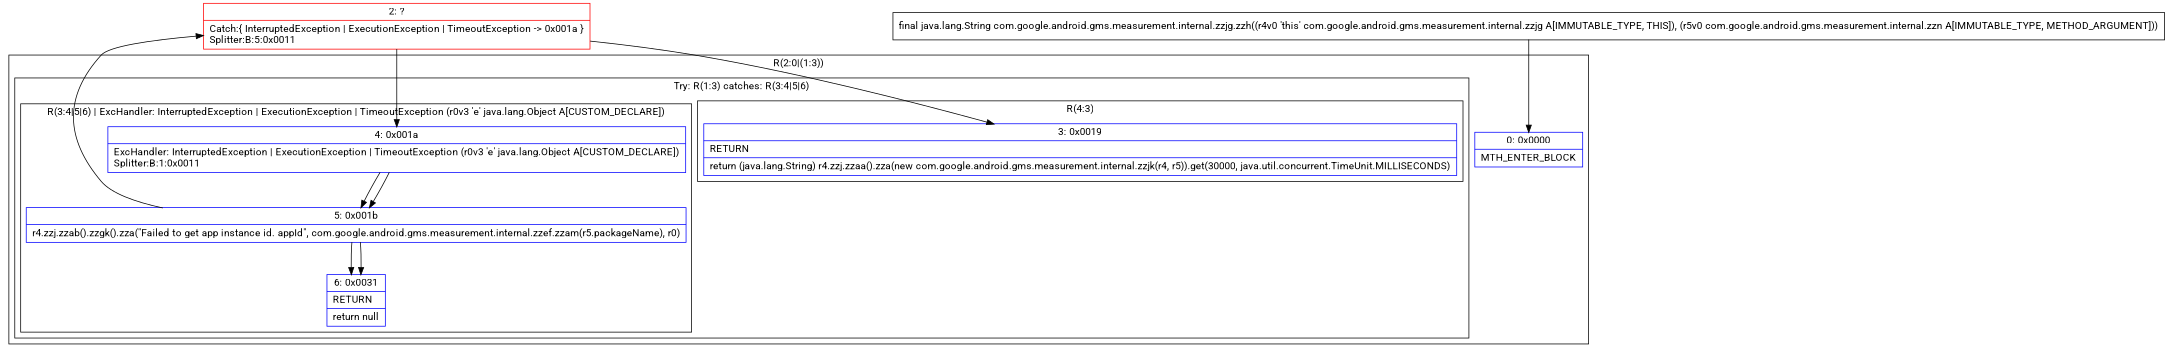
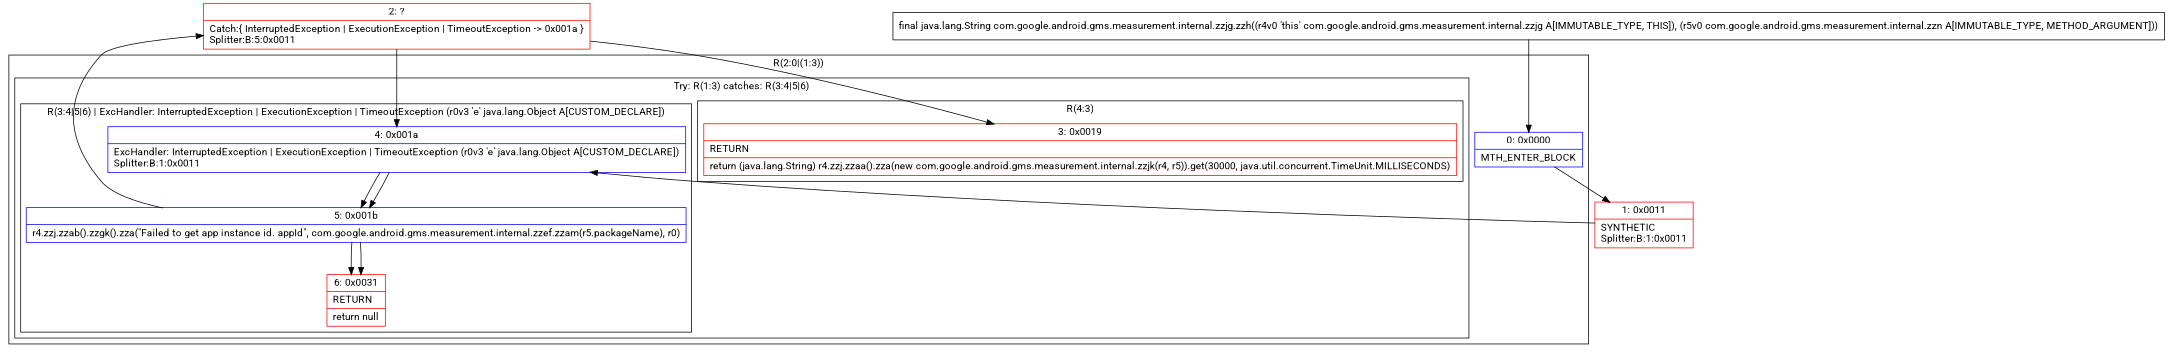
node "3: 0x0019": color blue -> red
node "1: 0x0011": added
node "6: 0x0031": color blue -> red
